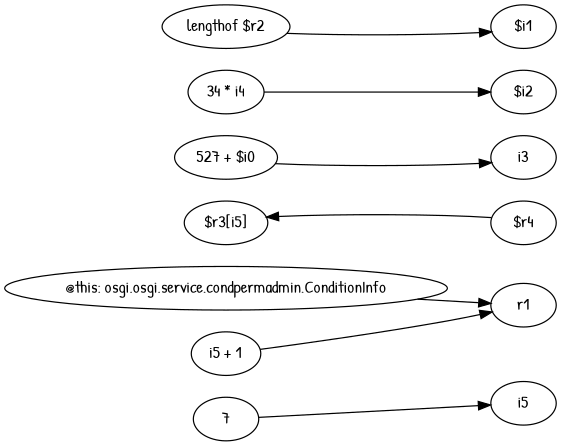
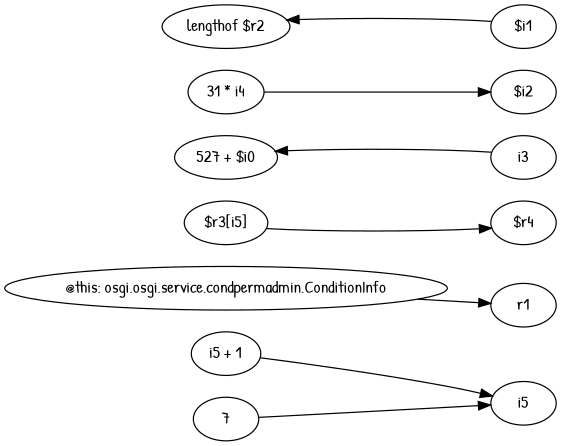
edge "lengthof $r2" -> "$i1": reversed
node "34 * i4": label "34 * i4" -> "31 * i4"
edge "527 + $i0" -> "i3": reversed
edge "$r4" -> "$r3[i5]": reversed
edge "i5 + 1" -> "r1": now "i5 + 1" -> "i5"
